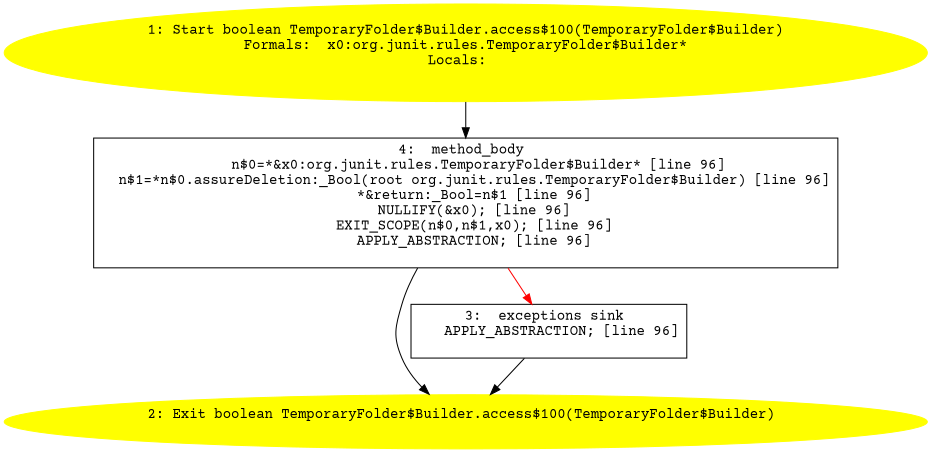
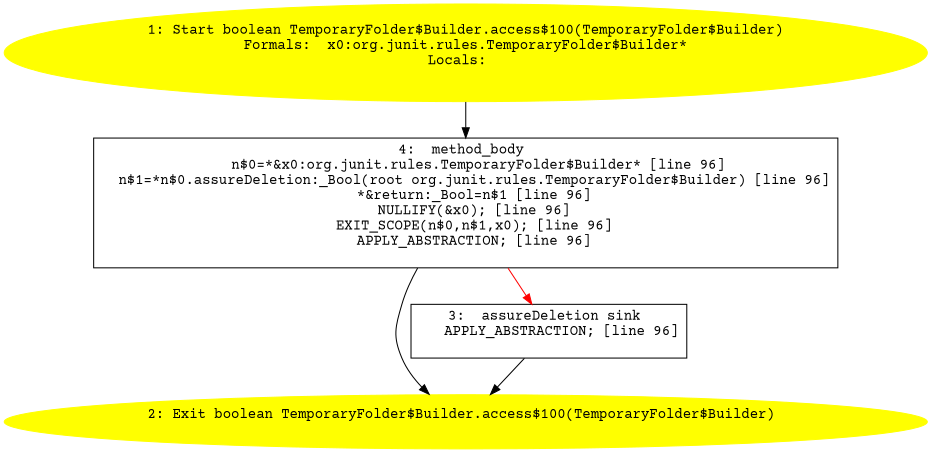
node "3:  exceptions sink APPLY_ABSTRACTION; [line 96]": label "3:  exceptions sink APPLY_ABSTRACTION; [line 96]" -> "3:  assureDeletion sink APPLY_ABSTRACTION; [line 96]"
